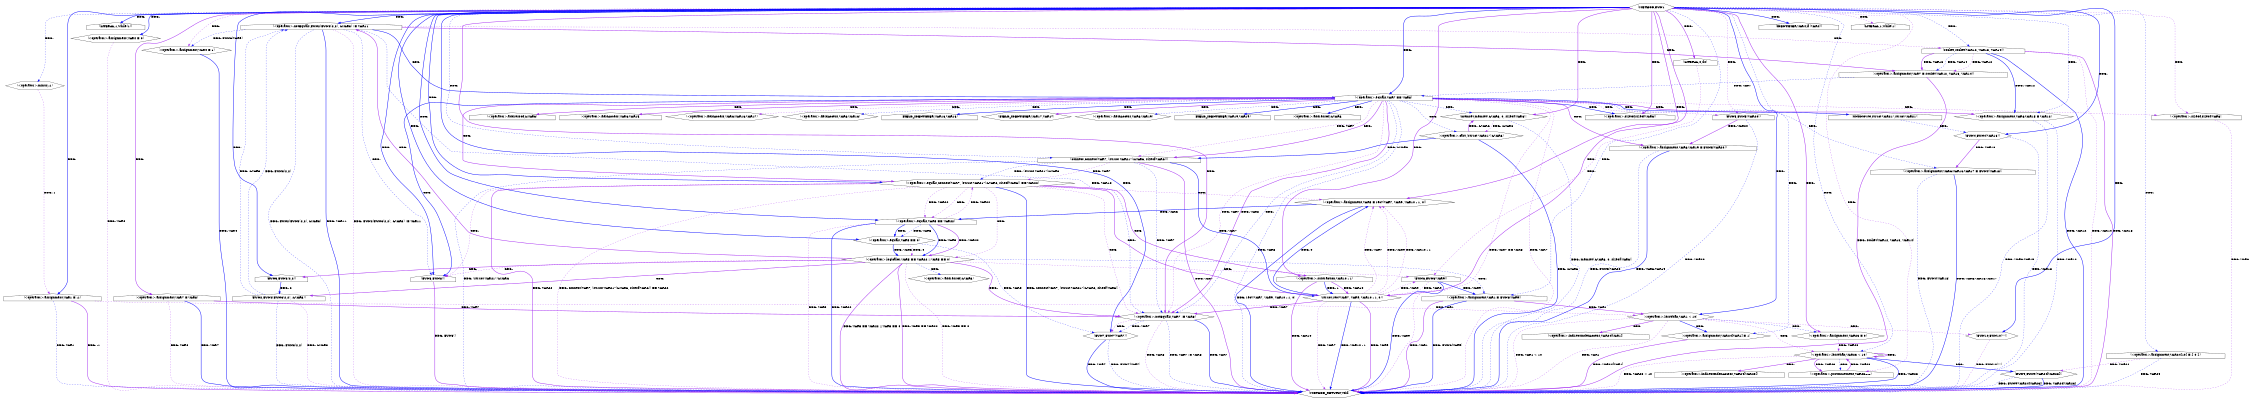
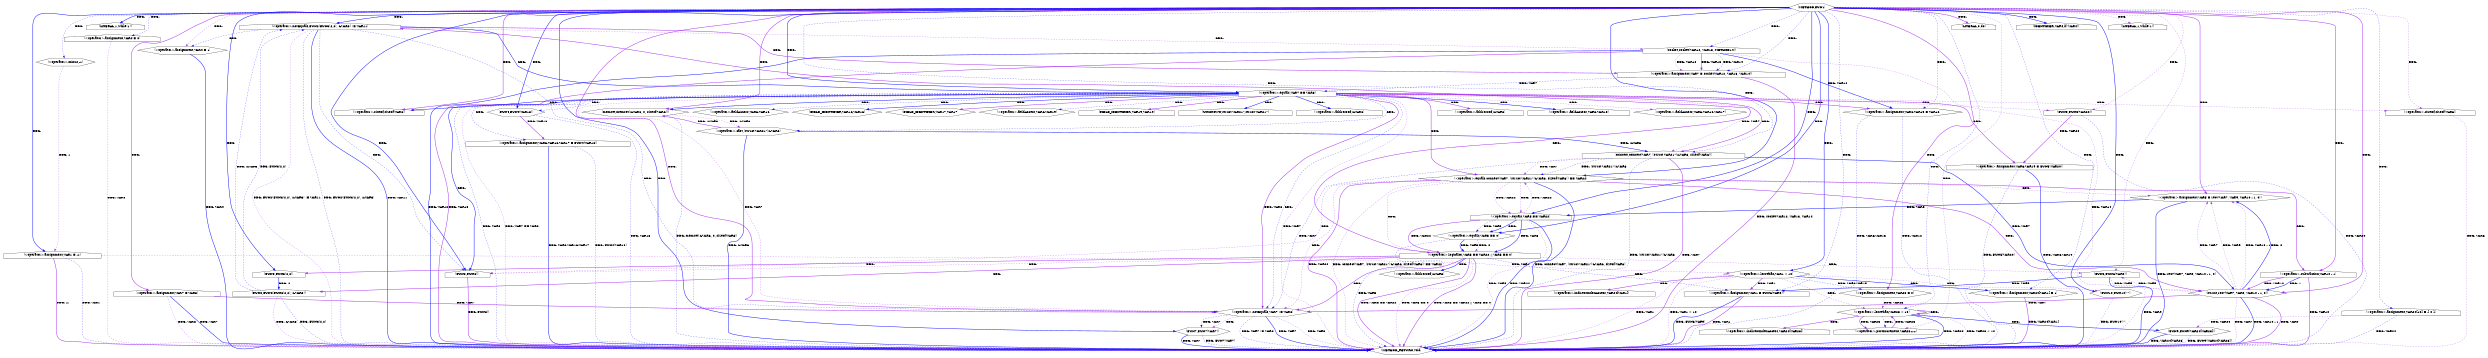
edge "(METHOD,FUN1)" -> "(<operator>.assignment,VAR4 = 0)": style bold -> dashed
node "(<operator>.assignment,VAR4 = 0)": shape hexagon -> house
edge "(<operator>.notEquals,FUN2(FUN3(2,2), &VAR3) != VAR11)" -> "(<operator>.assignment,VAR4 = 1)": label "DDG: FUN6(VAR9)" -> "CDG: "
edge "(METHOD,FUN1)" -> "(<operator>.assignment,VAR7 = socket(VAR12, VAR13, VAR14))": added, label "DDG:"
node "(socket,socket(VAR12, VAR13, VAR14))": label "(socket,socket(VAR12, VAR13, VAR14))" -> "(socket,socket(VAR12, VAR13, METHOD14))"
edge "(<operator>.equals,VAR7 == VAR8)" -> "(<operator>.fieldAccess,VAR6.VAR15)": color purple -> blue
edge "(<operator>.equals,VAR7 == VAR8)" -> "(FIELD_IDENTIFIER,VAR19,VAR19)": color blue -> purple
edge "(<operator>.equals,VAR7 == VAR8)" -> "(memset,memset(&VAR6, 0, sizeof(VAR6)))": style dashed -> bold
node "(FIELD_IDENTIFIER,VAR16,VAR16)": shape house -> hexagon
edge "(UNKNOWN,struct VAR21*,struct VAR21*)" -> "(FUN4,FUN4(VAR18))": now "(<operator>.equals,VAR7 == VAR8)" -> "(FUN4,FUN4(VAR18))"
edge "(LITERAL,0,do)" -> "(FUN6,FUN6(VAR9))": now "(METHOD,FUN1)" -> "(FUN6,FUN6(VAR9))"
edge "(<operator>.notEquals,FUN2(FUN3(2,2), &VAR3) != VAR11)" -> "(<operator>.notEquals,VAR7 != VAR8)": label "DDG: VAR18" -> "CDG: "
node "(<operator>.logicalOr,VAR5 == VAR22 || VAR5 == 0)": shape hexagon -> house
edge "(<operator>.logicalOr,VAR5 == VAR22 || VAR5 == 0)" -> "(FUN3,FUN3(2,2))": label "CDG: " -> "DDG: "
edge "(<operator>.logicalOr,VAR5 == VAR22 || VAR5 == 0)" -> "(<operator>.addressOf,&VAR3)": style dashed -> bold
edge "(<operator>.logicalOr,VAR5 == VAR22 || VAR5 == 0)" -> "(<operator>.notEquals,VAR7 != VAR8)": label "DDG: " -> "CDG: "
edge "(<operator>.equals,VAR5 == 0)" -> "(FUN7,FUN7(VAR7))": now "(<operator>.equals,VAR5 == 0)" -> "(METHOD_RETURN,void)"
edge "(<operator>.assignment,VAR1 = FUN6(VAR9))" -> "(<operator>.lessThan,VAR1 < 10)": reversed
edge "(<operator>.lessThan,VAR1 < 10)" -> "(<operator>.assignment,VAR23 = 0)": label "CDG: " -> "DDG: VAR6.VAR15"
